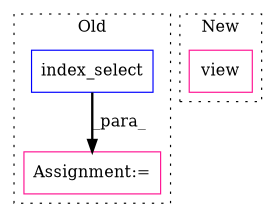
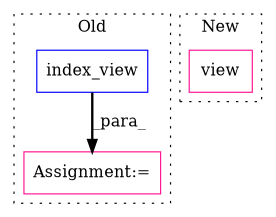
node "index_select": label "index_select" -> "index_view"
